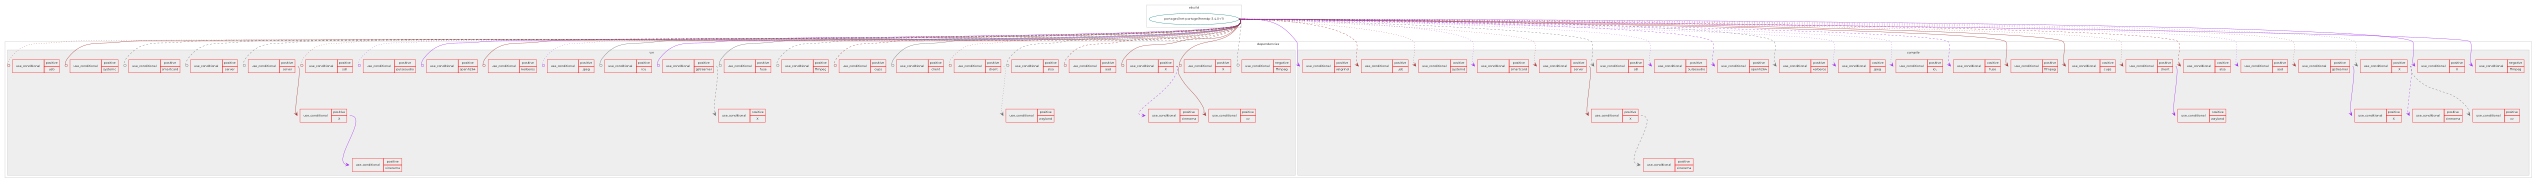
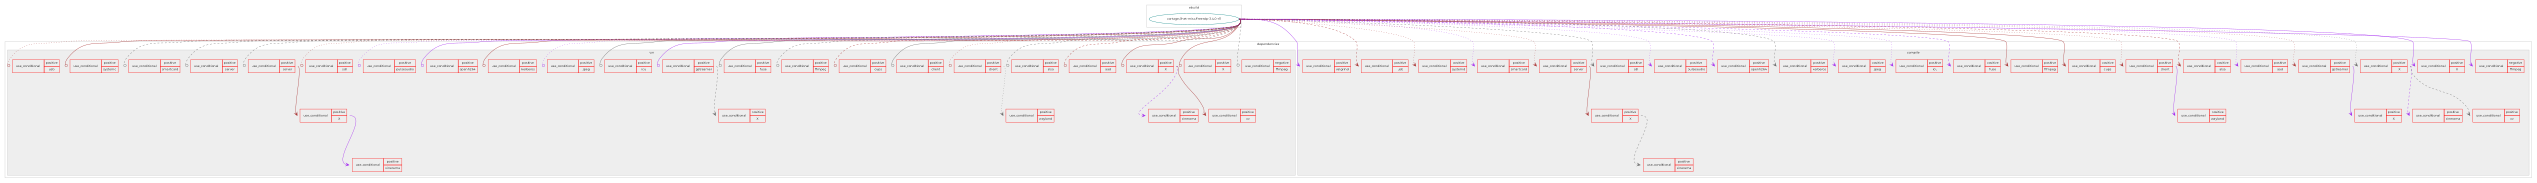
node "portage://net-portage/freerdp-3.4.0-r11": label "portage://net-portage/freerdp-3.4.0-r11" -> "portage://net-misc/freerdp-3.4.0-r11"
